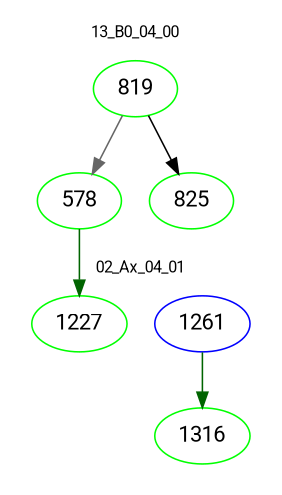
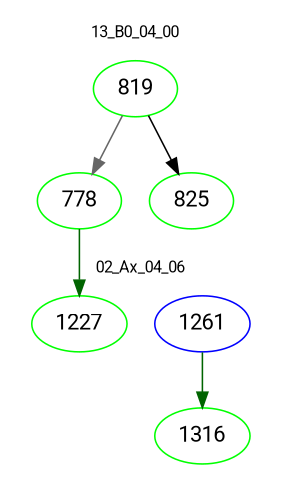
node "578": label "578" -> "778"
cluster "02_Ax_04_01": label "02_Ax_04_01" -> "02_Ax_04_06"
